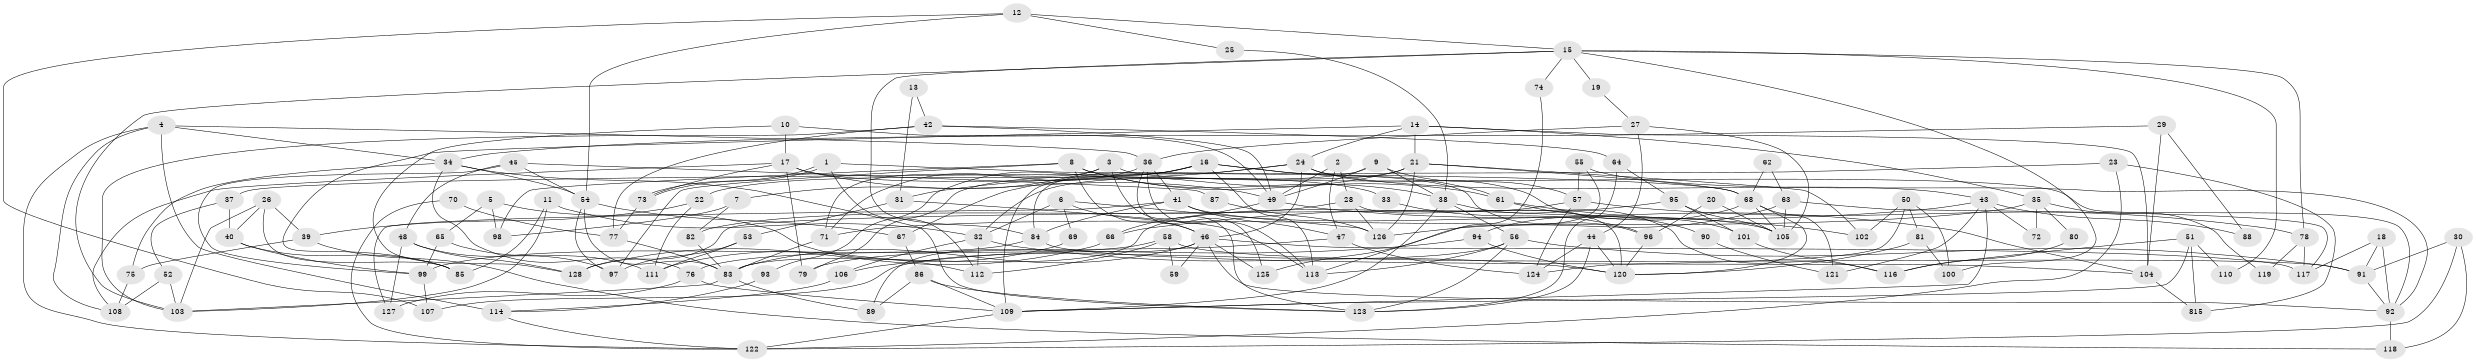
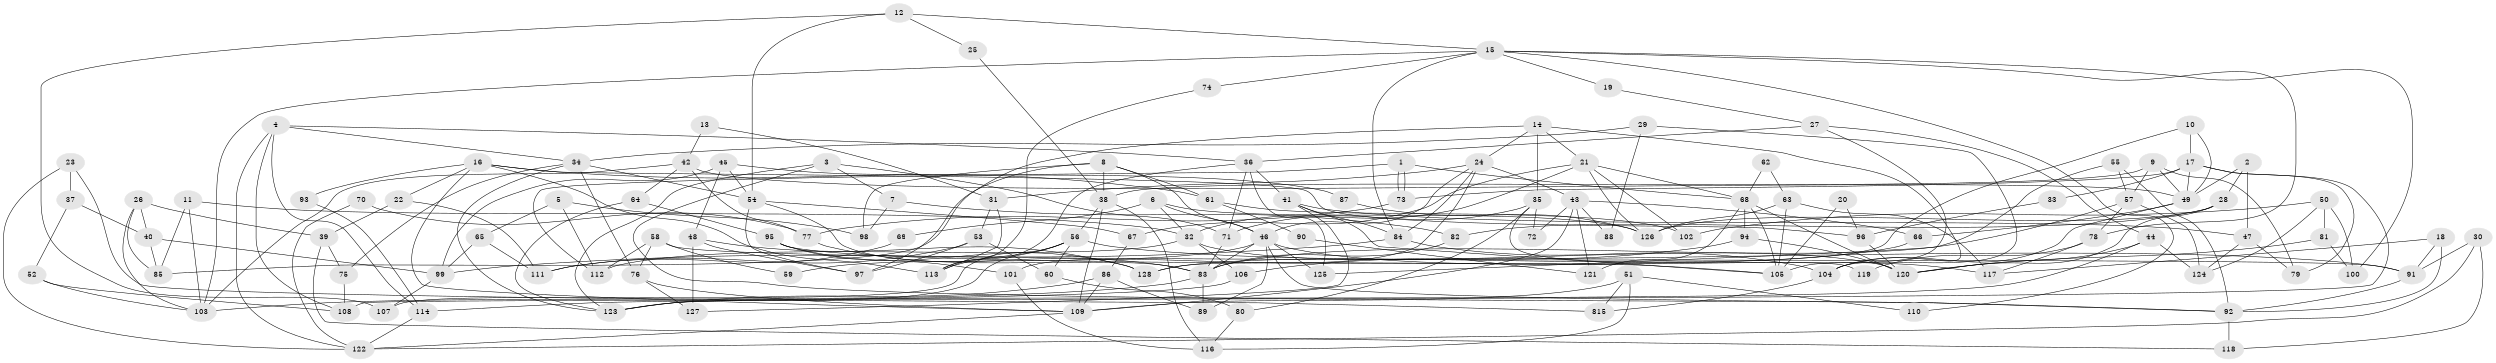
node "60": added
